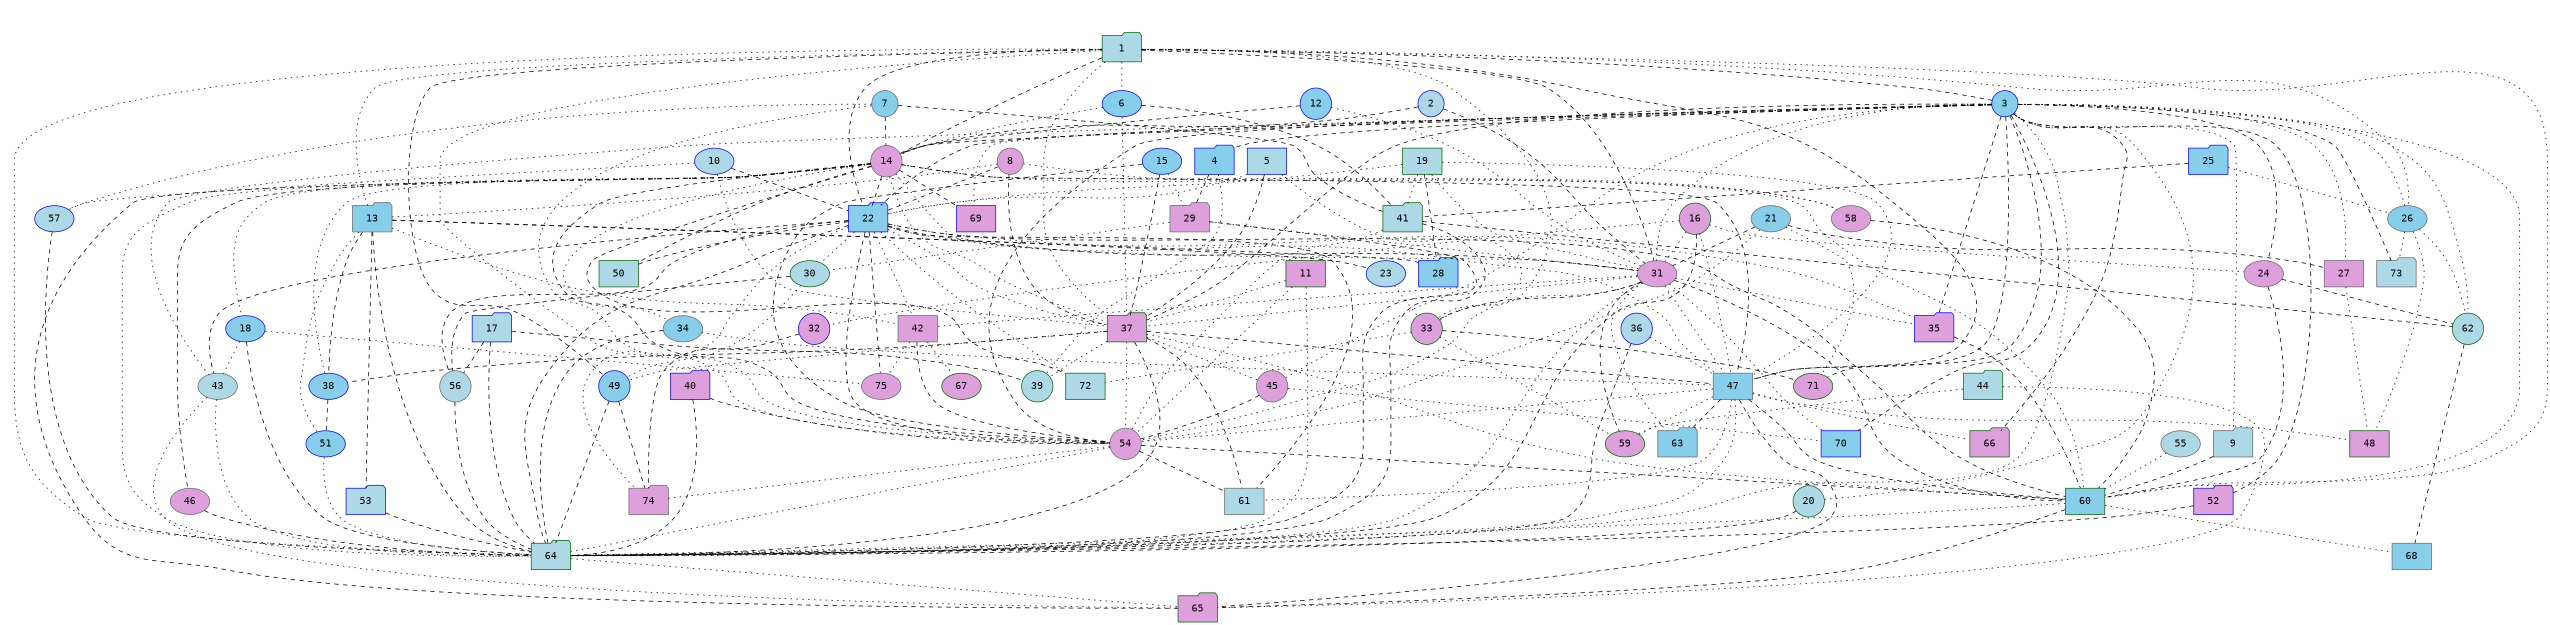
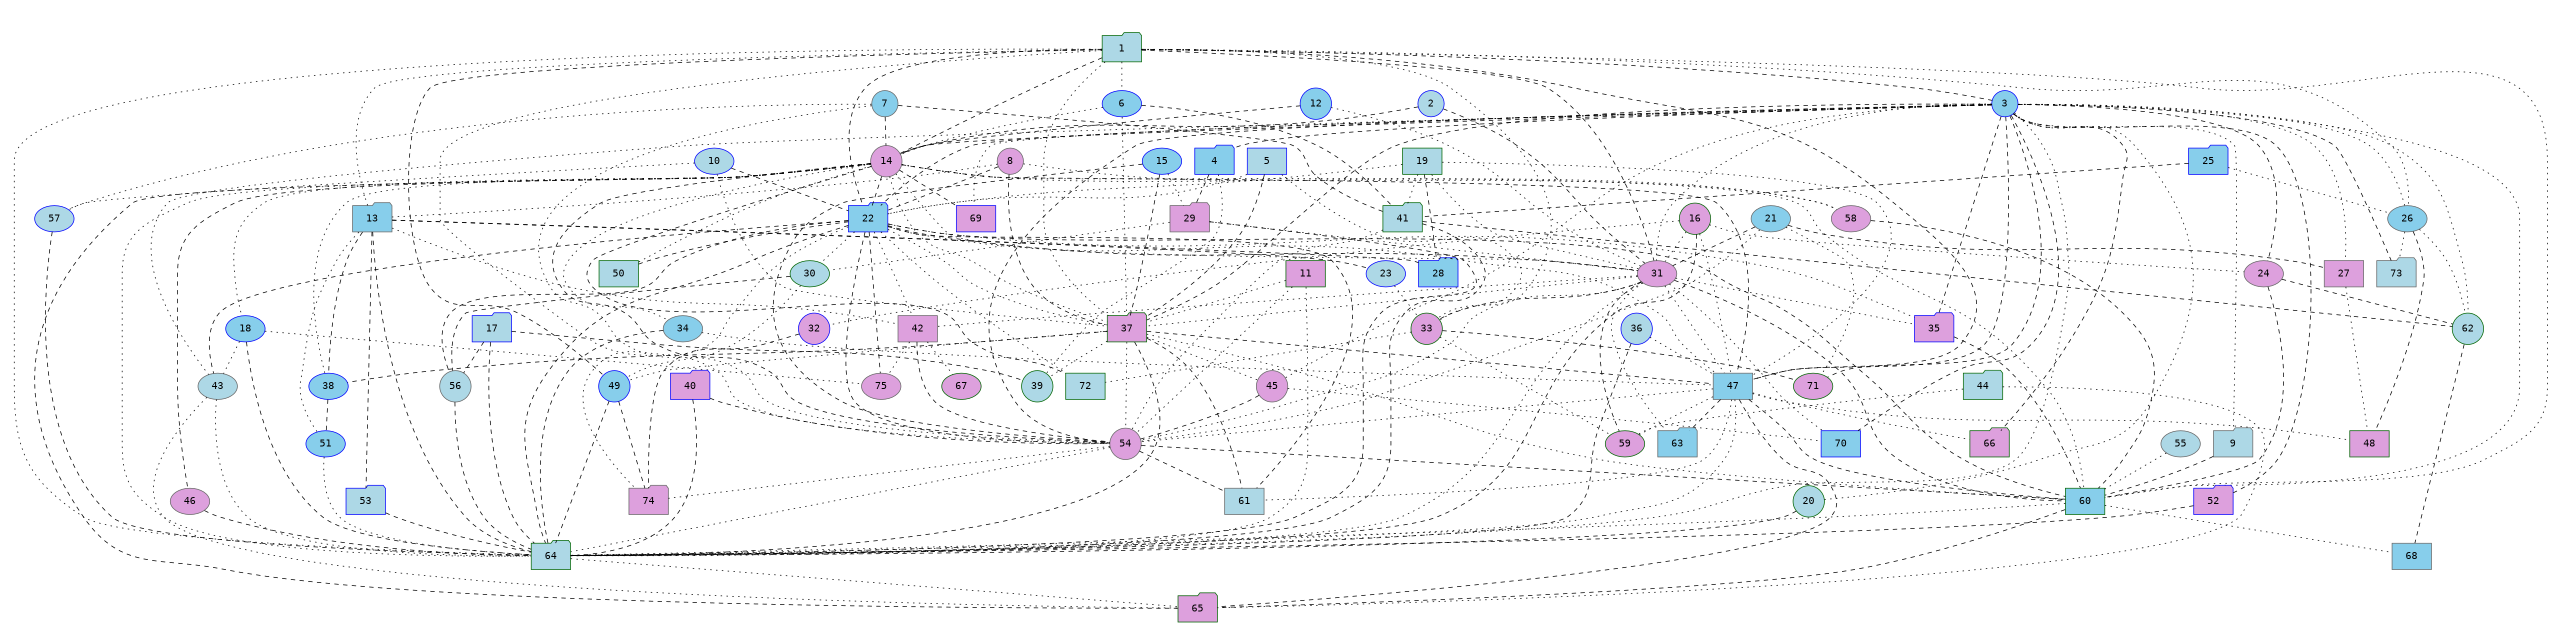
edge "14" -- "50": style dashed -> dotted
edge "26" -- "48": style dotted -> dashed
